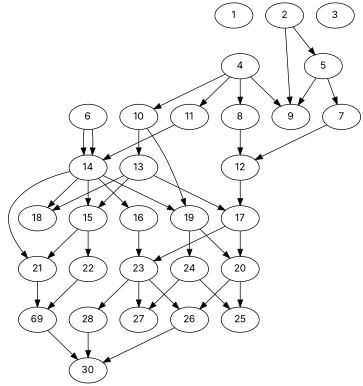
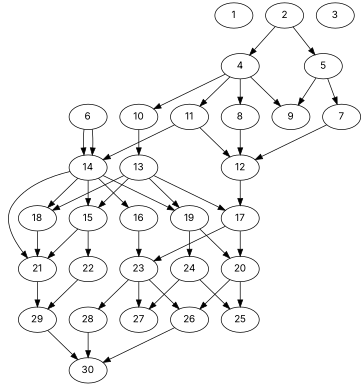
edge "2" -> "9": now "2" -> "4"
edge "11" -> "12": added
edge "10" -> "19": now "13" -> "19"
edge "18" -> "21": added
node "69": label "69" -> "29"
